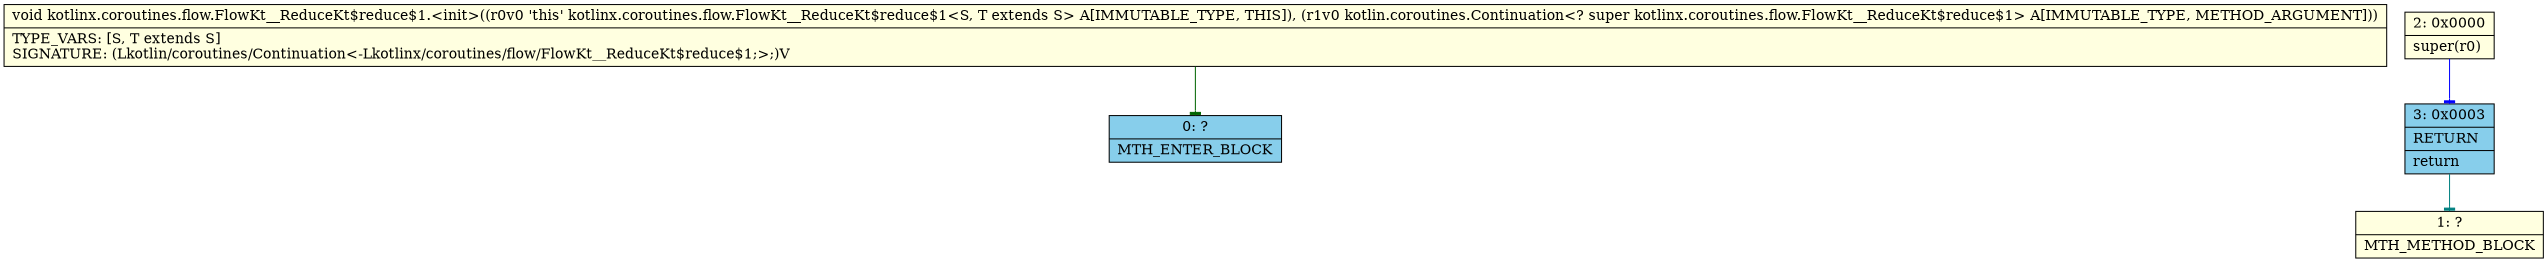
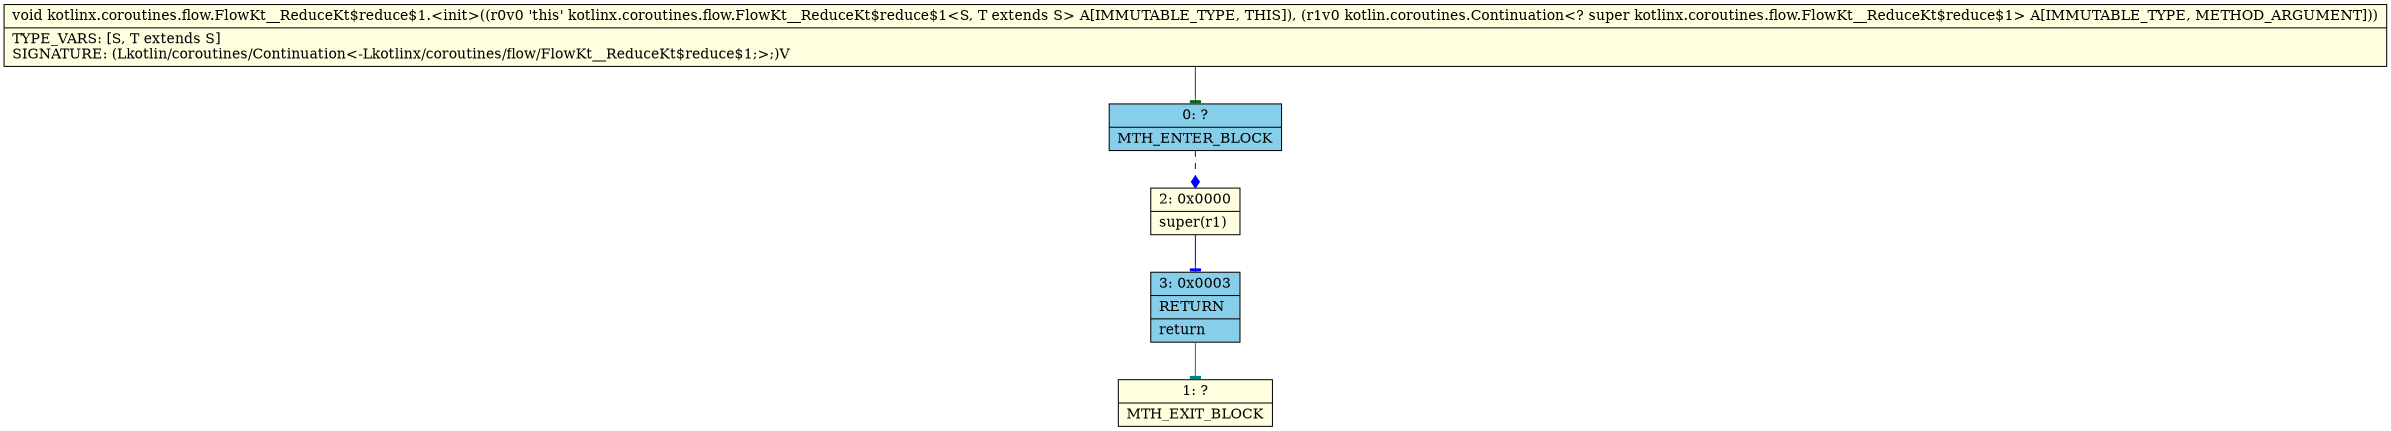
node "2: 0x0000": text "super(r0)" -> "super(r1)"
edge "0: ?" -> "2: 0x0000": added
node "1: ?": text "MTH_METHOD_BLOCK" -> "MTH_EXIT_BLOCK"
